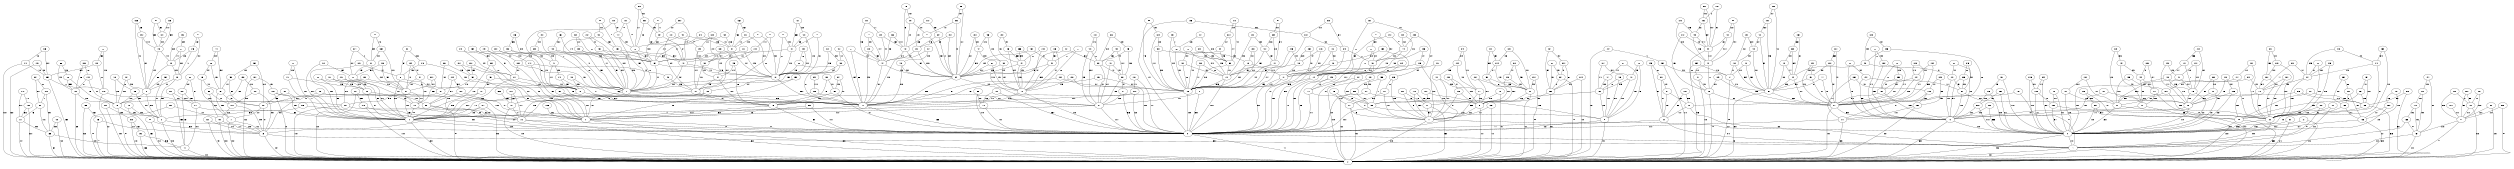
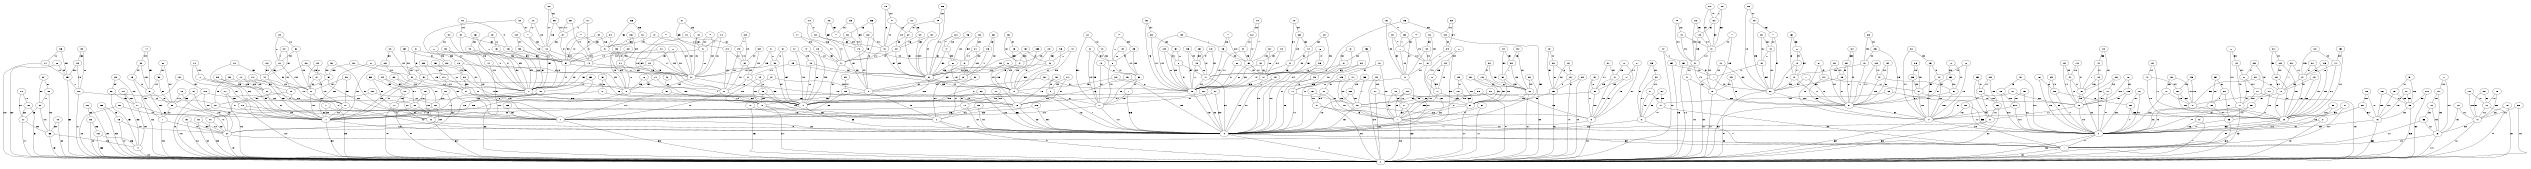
edge "500" -- "226": added, label "653"
edge "67" -- "10": now "67" -- "14"
edge "422" -- "151": added, label "615"
